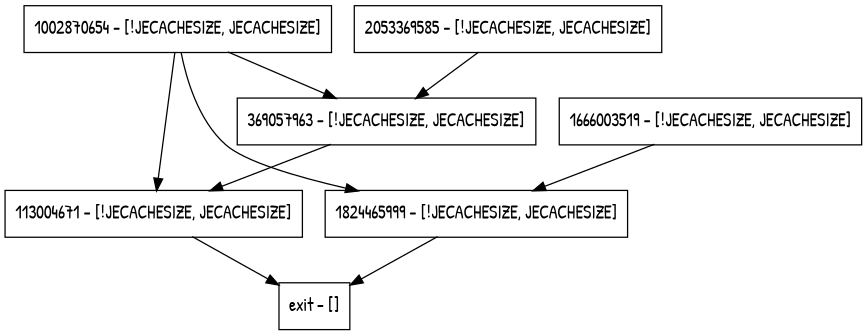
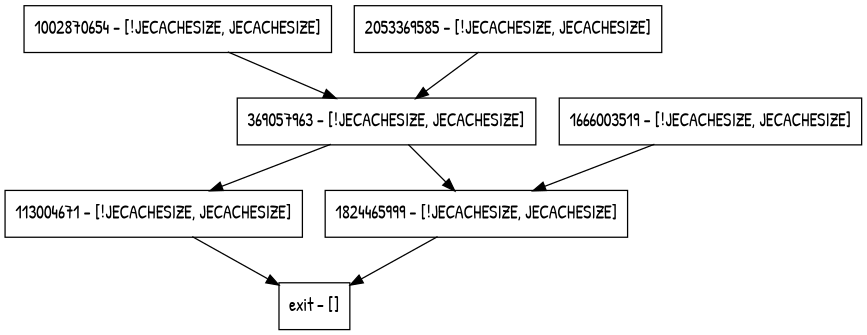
edge "1002870654 - [!JECACHESIZE, JECACHESIZE]" -> "113004671 - [!JECACHESIZE, JECACHESIZE]": removed
edge "1002870654 - [!JECACHESIZE, JECACHESIZE]" -> "1824465999 - [!JECACHESIZE, JECACHESIZE]": now "369057963 - [!JECACHESIZE, JECACHESIZE]" -> "1824465999 - [!JECACHESIZE, JECACHESIZE]"
